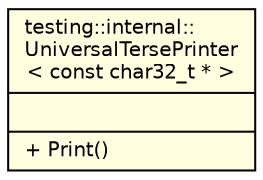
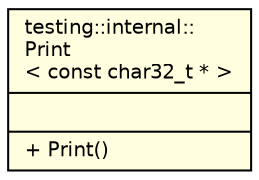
node "testing::internal::": text "UniversalTersePrinter" -> "Print"
